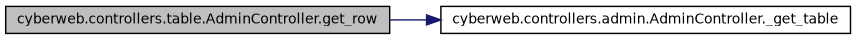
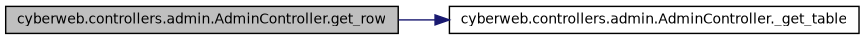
node "cyberweb.controllers.table.AdminController.get_row": label "cyberweb.controllers.table.AdminController.get_row" -> "cyberweb.controllers.admin.AdminController.get_row"
